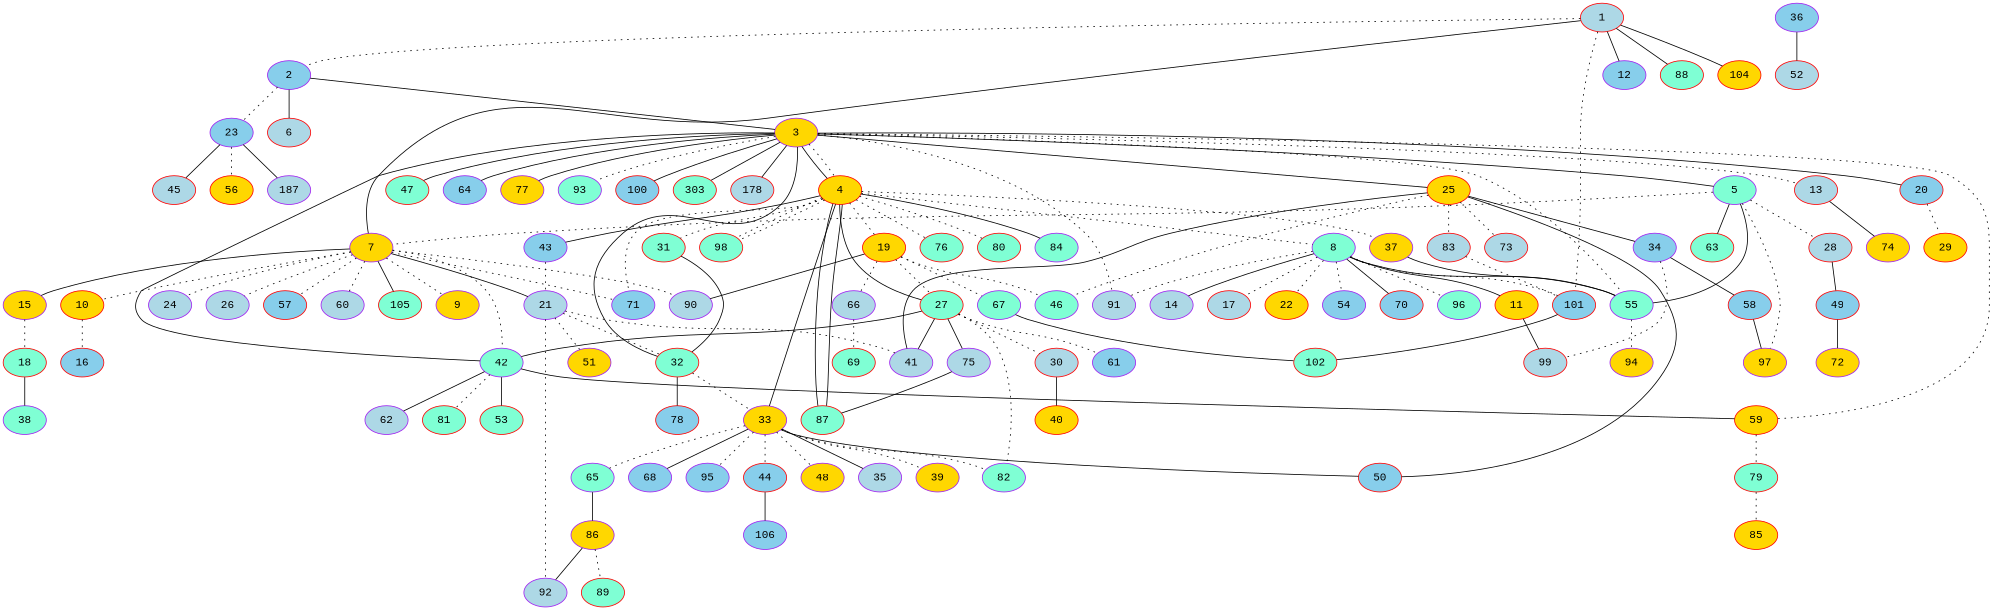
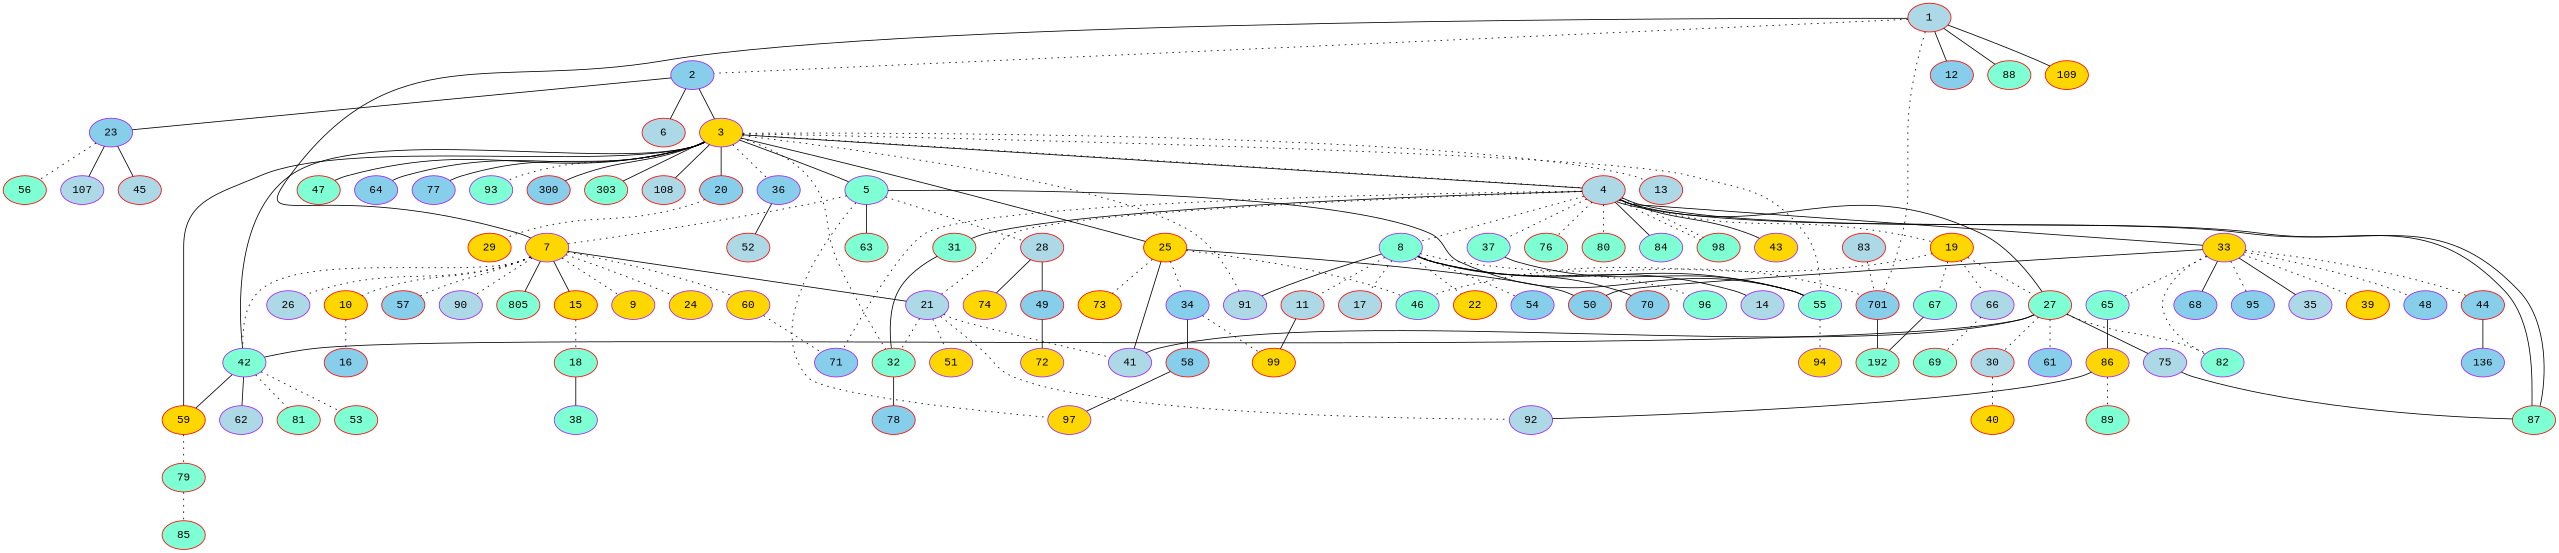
node "12": color purple -> red
node "104": label "104" -> "109"
edge "2" -- "23": style dotted -> solid
edge "3" -- "59": style dotted -> solid
edge "3" -- "36": added
node "56": fillcolor gold -> aquamarine
node "187": label "187" -> "107"
node "77": fillcolor gold -> skyblue
node "100": label "100" -> "300"
node "178": label "178" -> "108"
node "4": fillcolor gold -> lightblue
edge "4" -- "31": style dotted -> solid
edge "25" -- "83": removed
edge "13" -- "74": now "28" -- "74"
edge "3" -- "32": style solid -> dotted
edge "25" -- "34": style solid -> dotted
node "43": fillcolor skyblue -> gold
node "37": fillcolor gold -> aquamarine
node "73": fillcolor lightblue -> gold
edge "8" -- "91": style dotted -> solid
edge "7" -- "71": now "60" -- "71"
edge "43" -- "21": now "4" -- "21"
edge "19" -- "90": removed
edge "8" -- "11": style solid -> dotted
node "15": color purple -> red
node "24": fillcolor lightblue -> gold
node "60": fillcolor lightblue -> gold
node "105": label "105" -> "805"
node "11": fillcolor gold -> lightblue
node "101": label "101" -> "701"
node "102": label "102" -> "192"
node "99": fillcolor lightblue -> gold
edge "42" -- "53": style solid -> dotted
edge "30" -- "40": style solid -> dotted
edge "32" -- "33": removed
node "48": fillcolor gold -> skyblue
node "39": color purple -> red
node "106": label "106" -> "136"
node "85": fillcolor gold -> aquamarine
